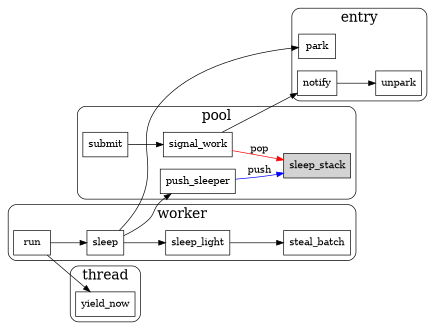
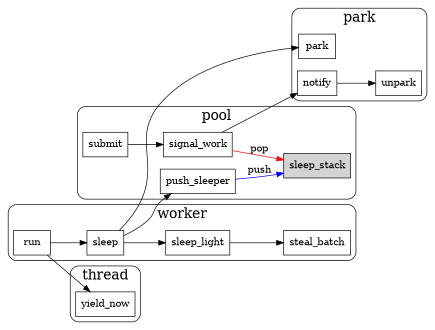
cluster "entry": label "entry" -> "park"
